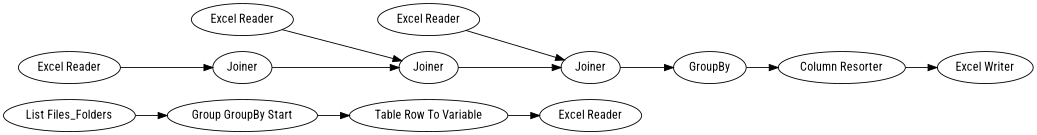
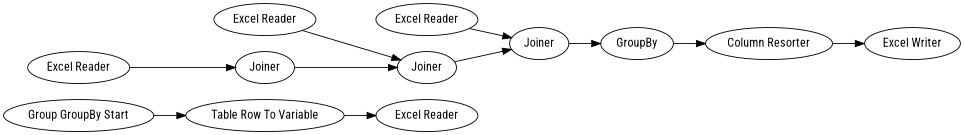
node "List Files_Folders": removed
